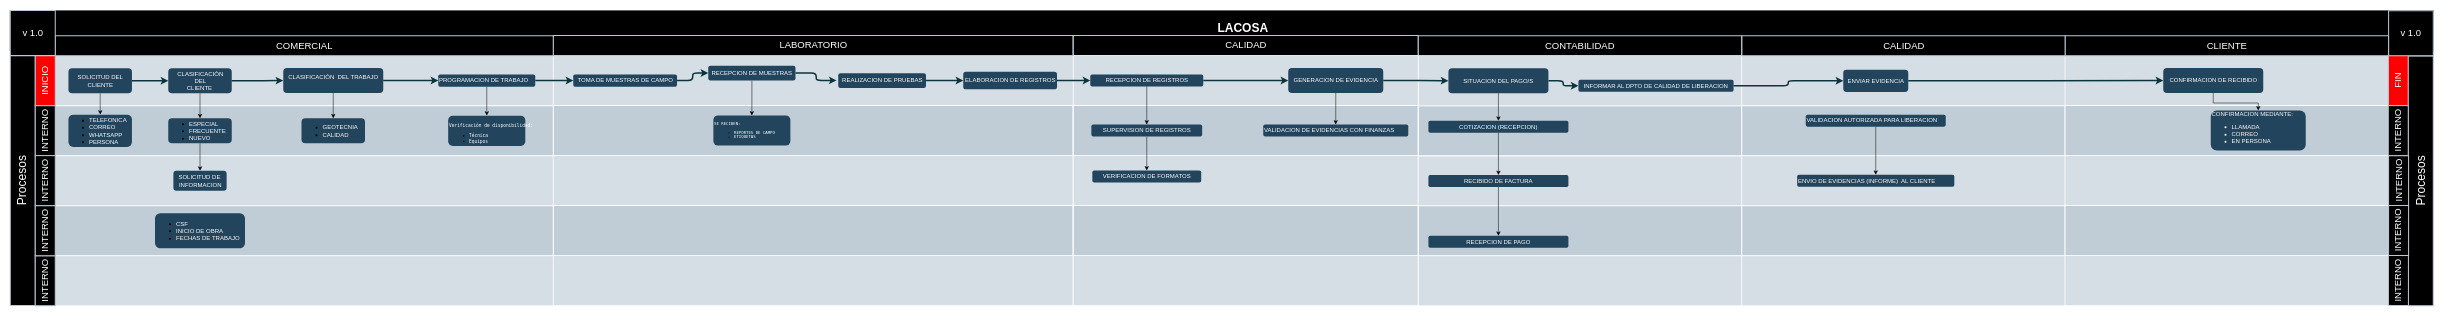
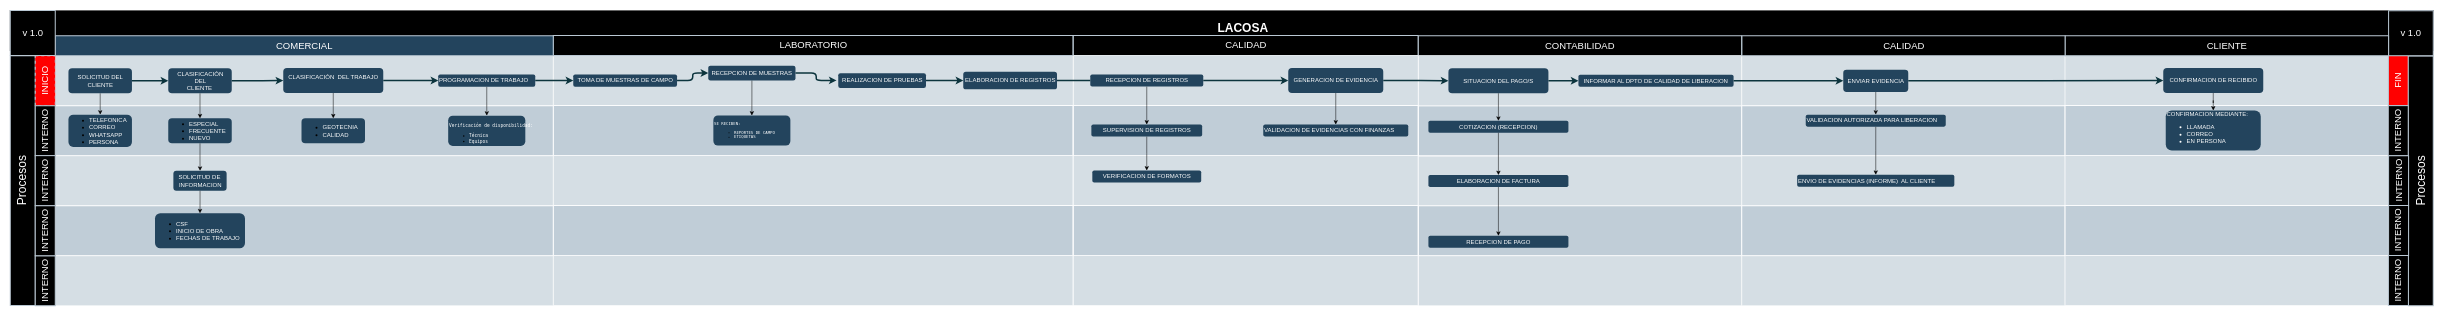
node "COMERCIAL": fillcolor #000000 -> #23445d
edge "ELABORACION DE REGISTROS" -> "RECEPCION DE REGISTROS": arrowhead classic -> none
node "INICIO": style solid -> dashed
node "INFORMAR AL DPTO DE CALIDAD DE LIBERACION": moved (1656, 86) -> (1656, 81)
edge "ENVIAR EVIDENCIA" -> "VALIDACION AUTORIZADA PARA LIBERACION": added
node "CONFIRMACION MEDIANTE: LLAMADA CORREO EN PERSONA": moved (2258, 130) -> (2213, 130)
node "RECIBIDO DE FACTURA": label "RECIBIDO DE FACTURA" -> "ELABORACION DE FACTURA"
edge "SOLICITUD DE INFORMACION" -> "CSF INICIO DE OBRA FECHAS DE TRABAJO": added
